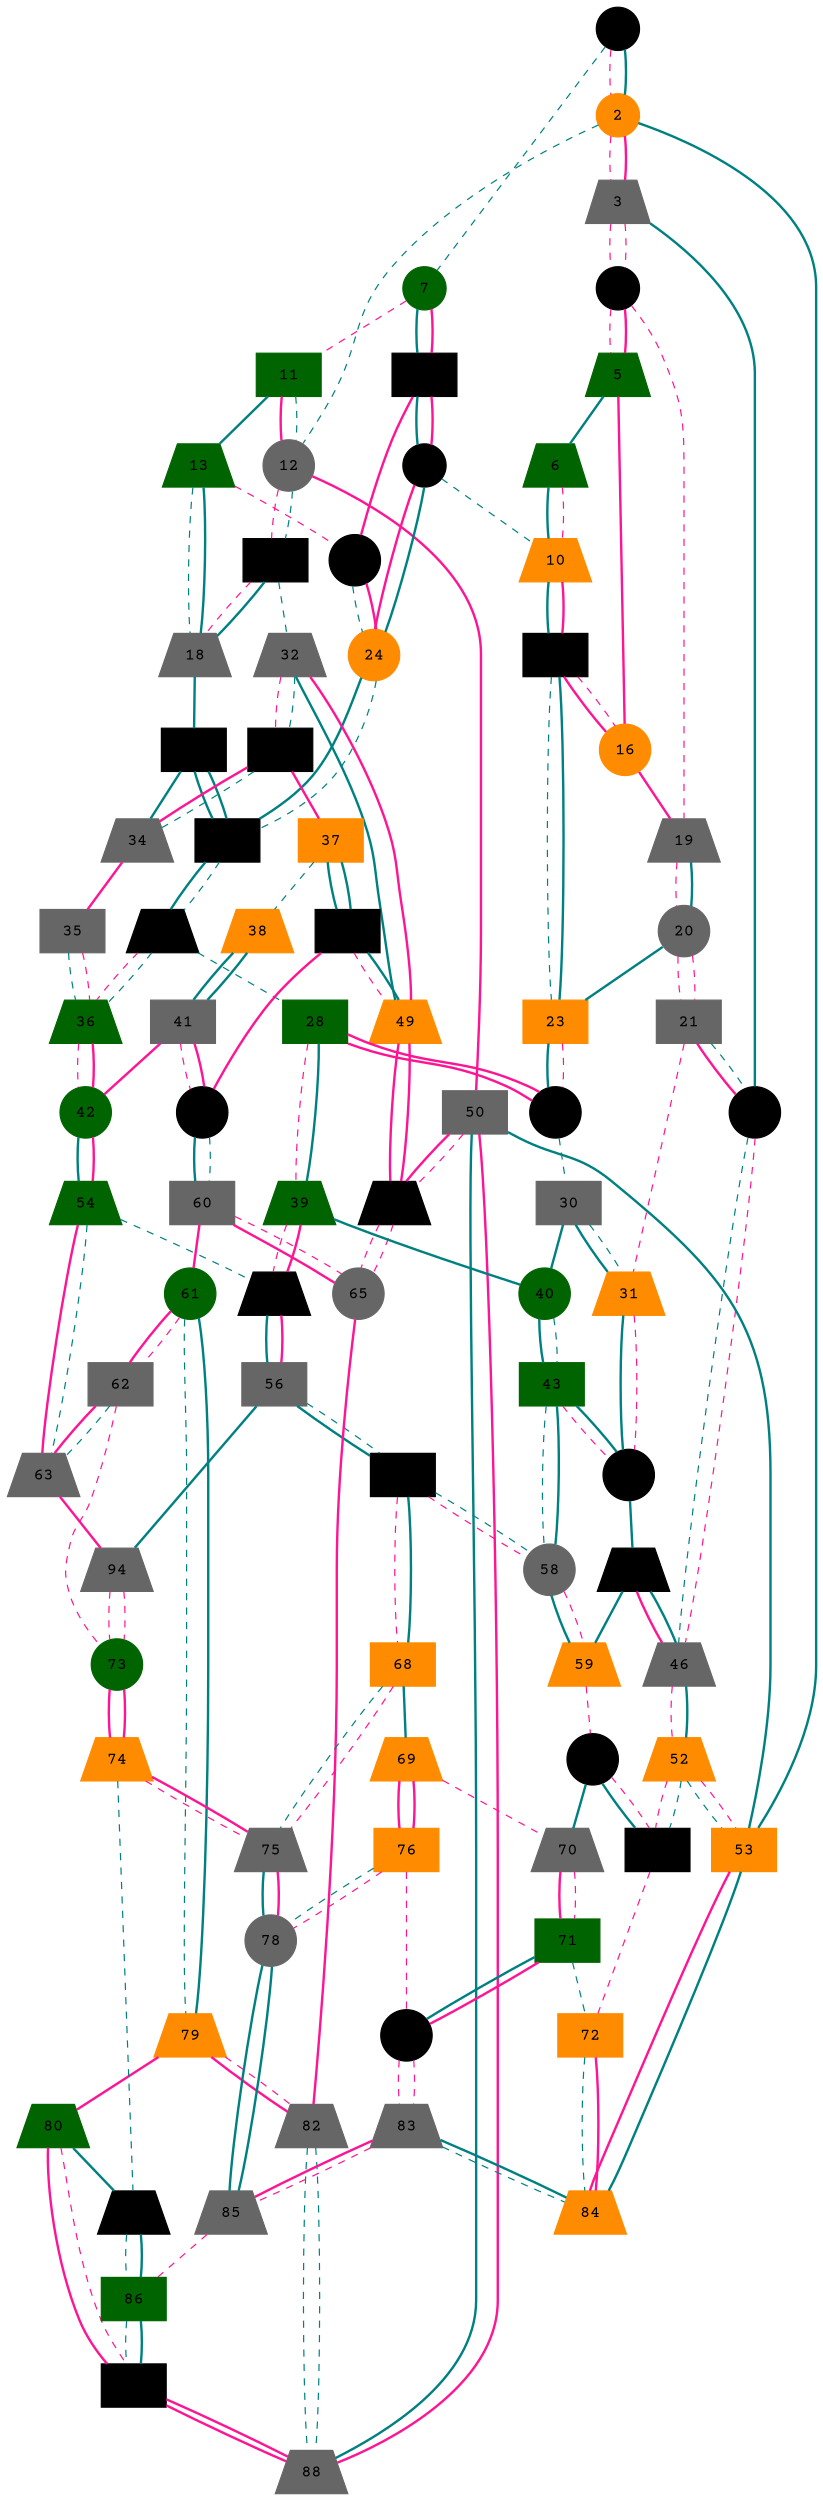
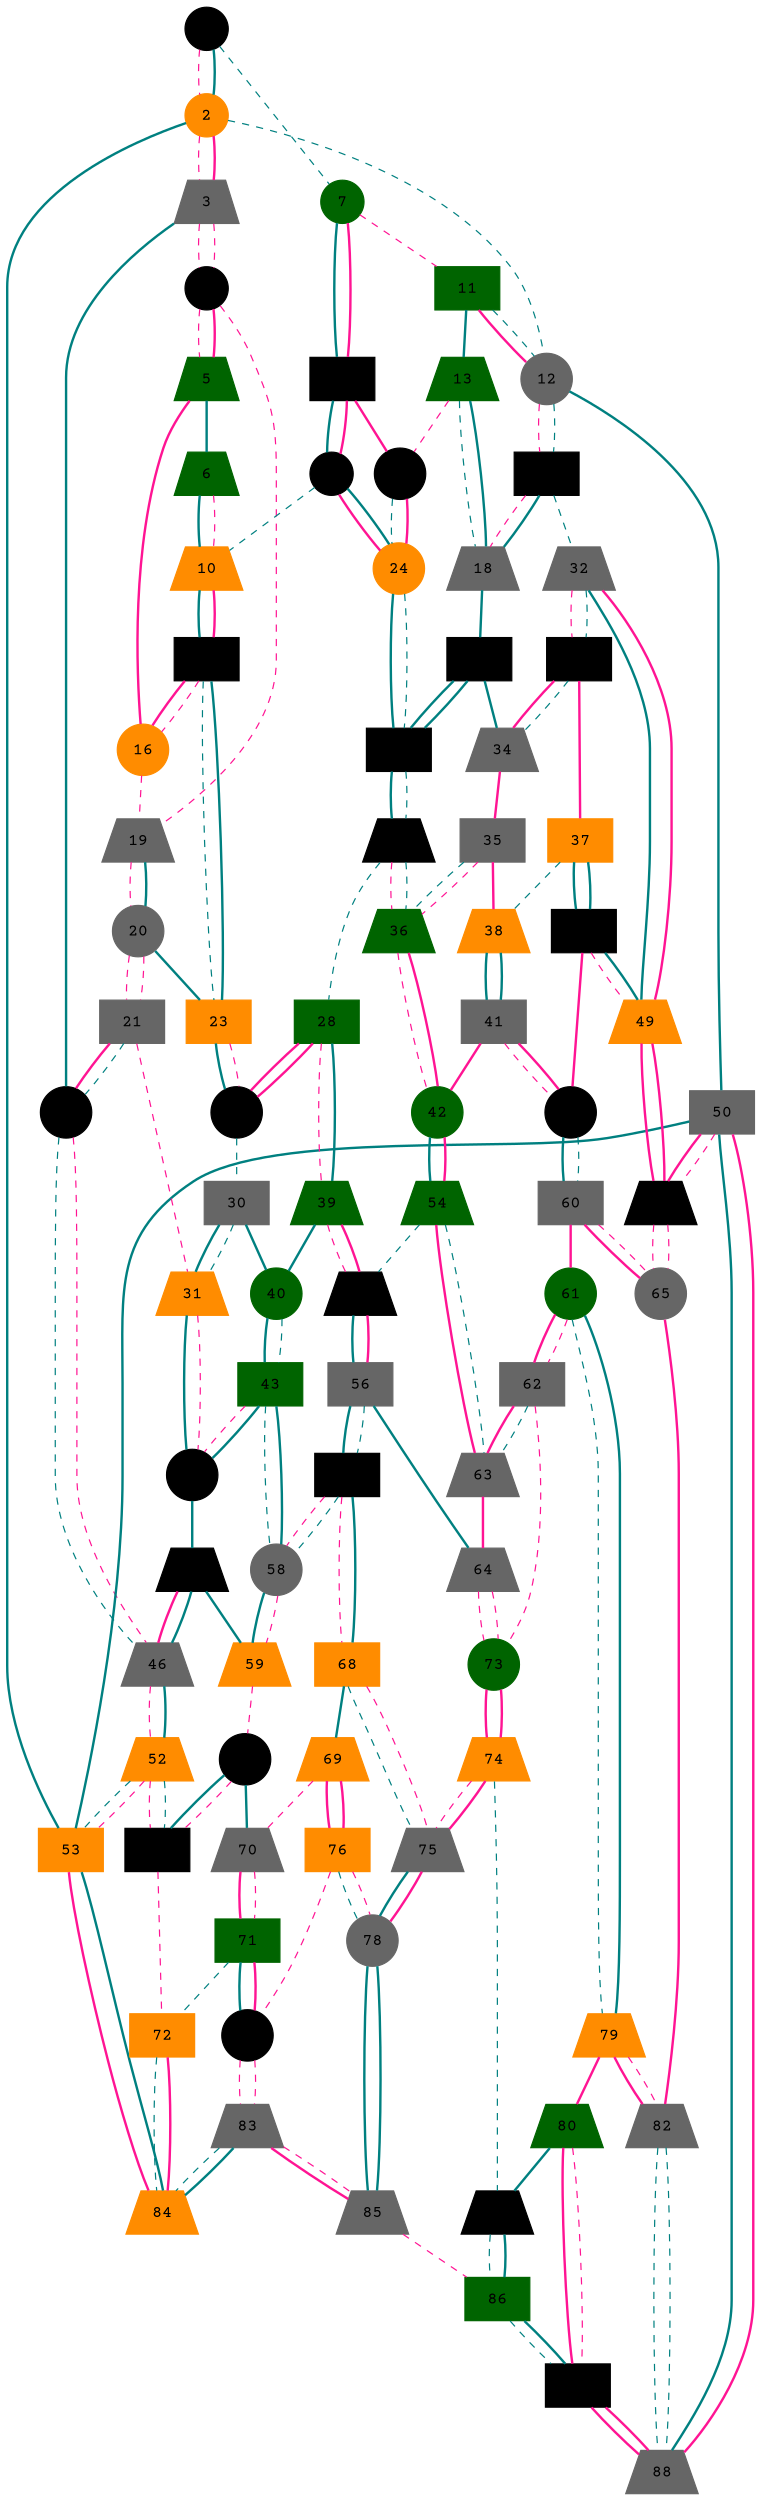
edge "12" -- "50": color deeppink -> teal
edge "16" -- "19": style bold -> dashed
edge "35" -- "38": added
node "94": label "94" -> "64"
